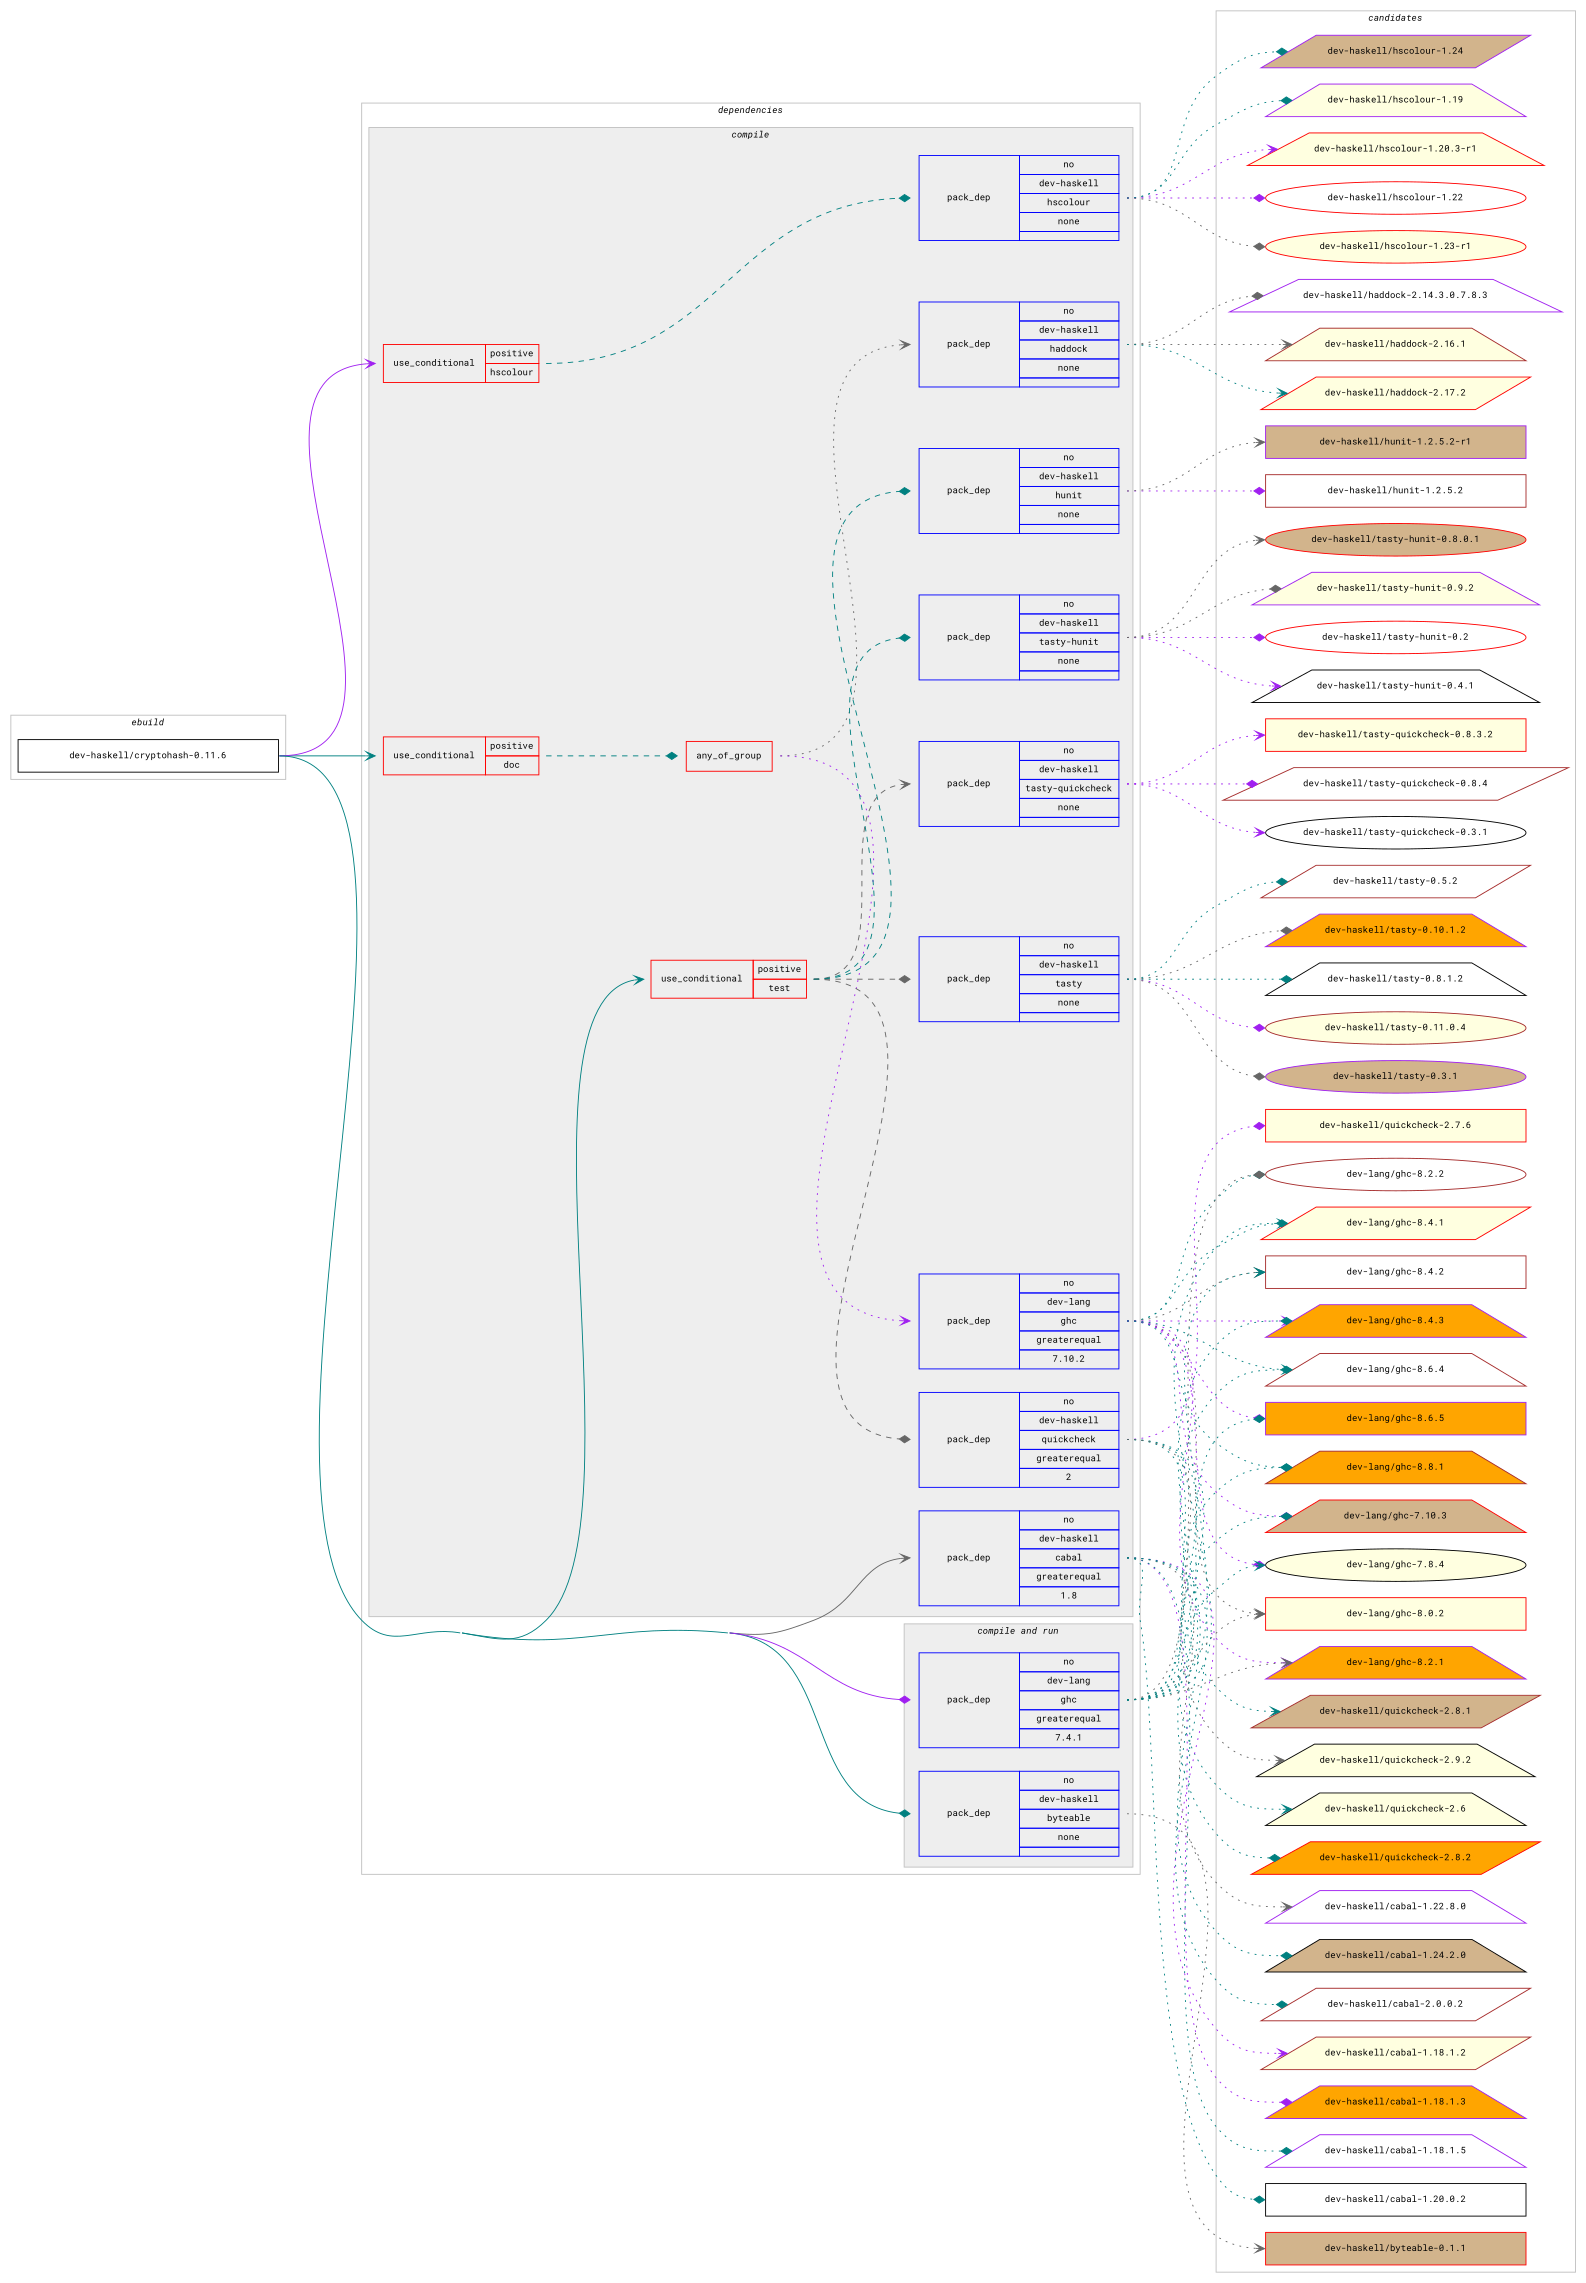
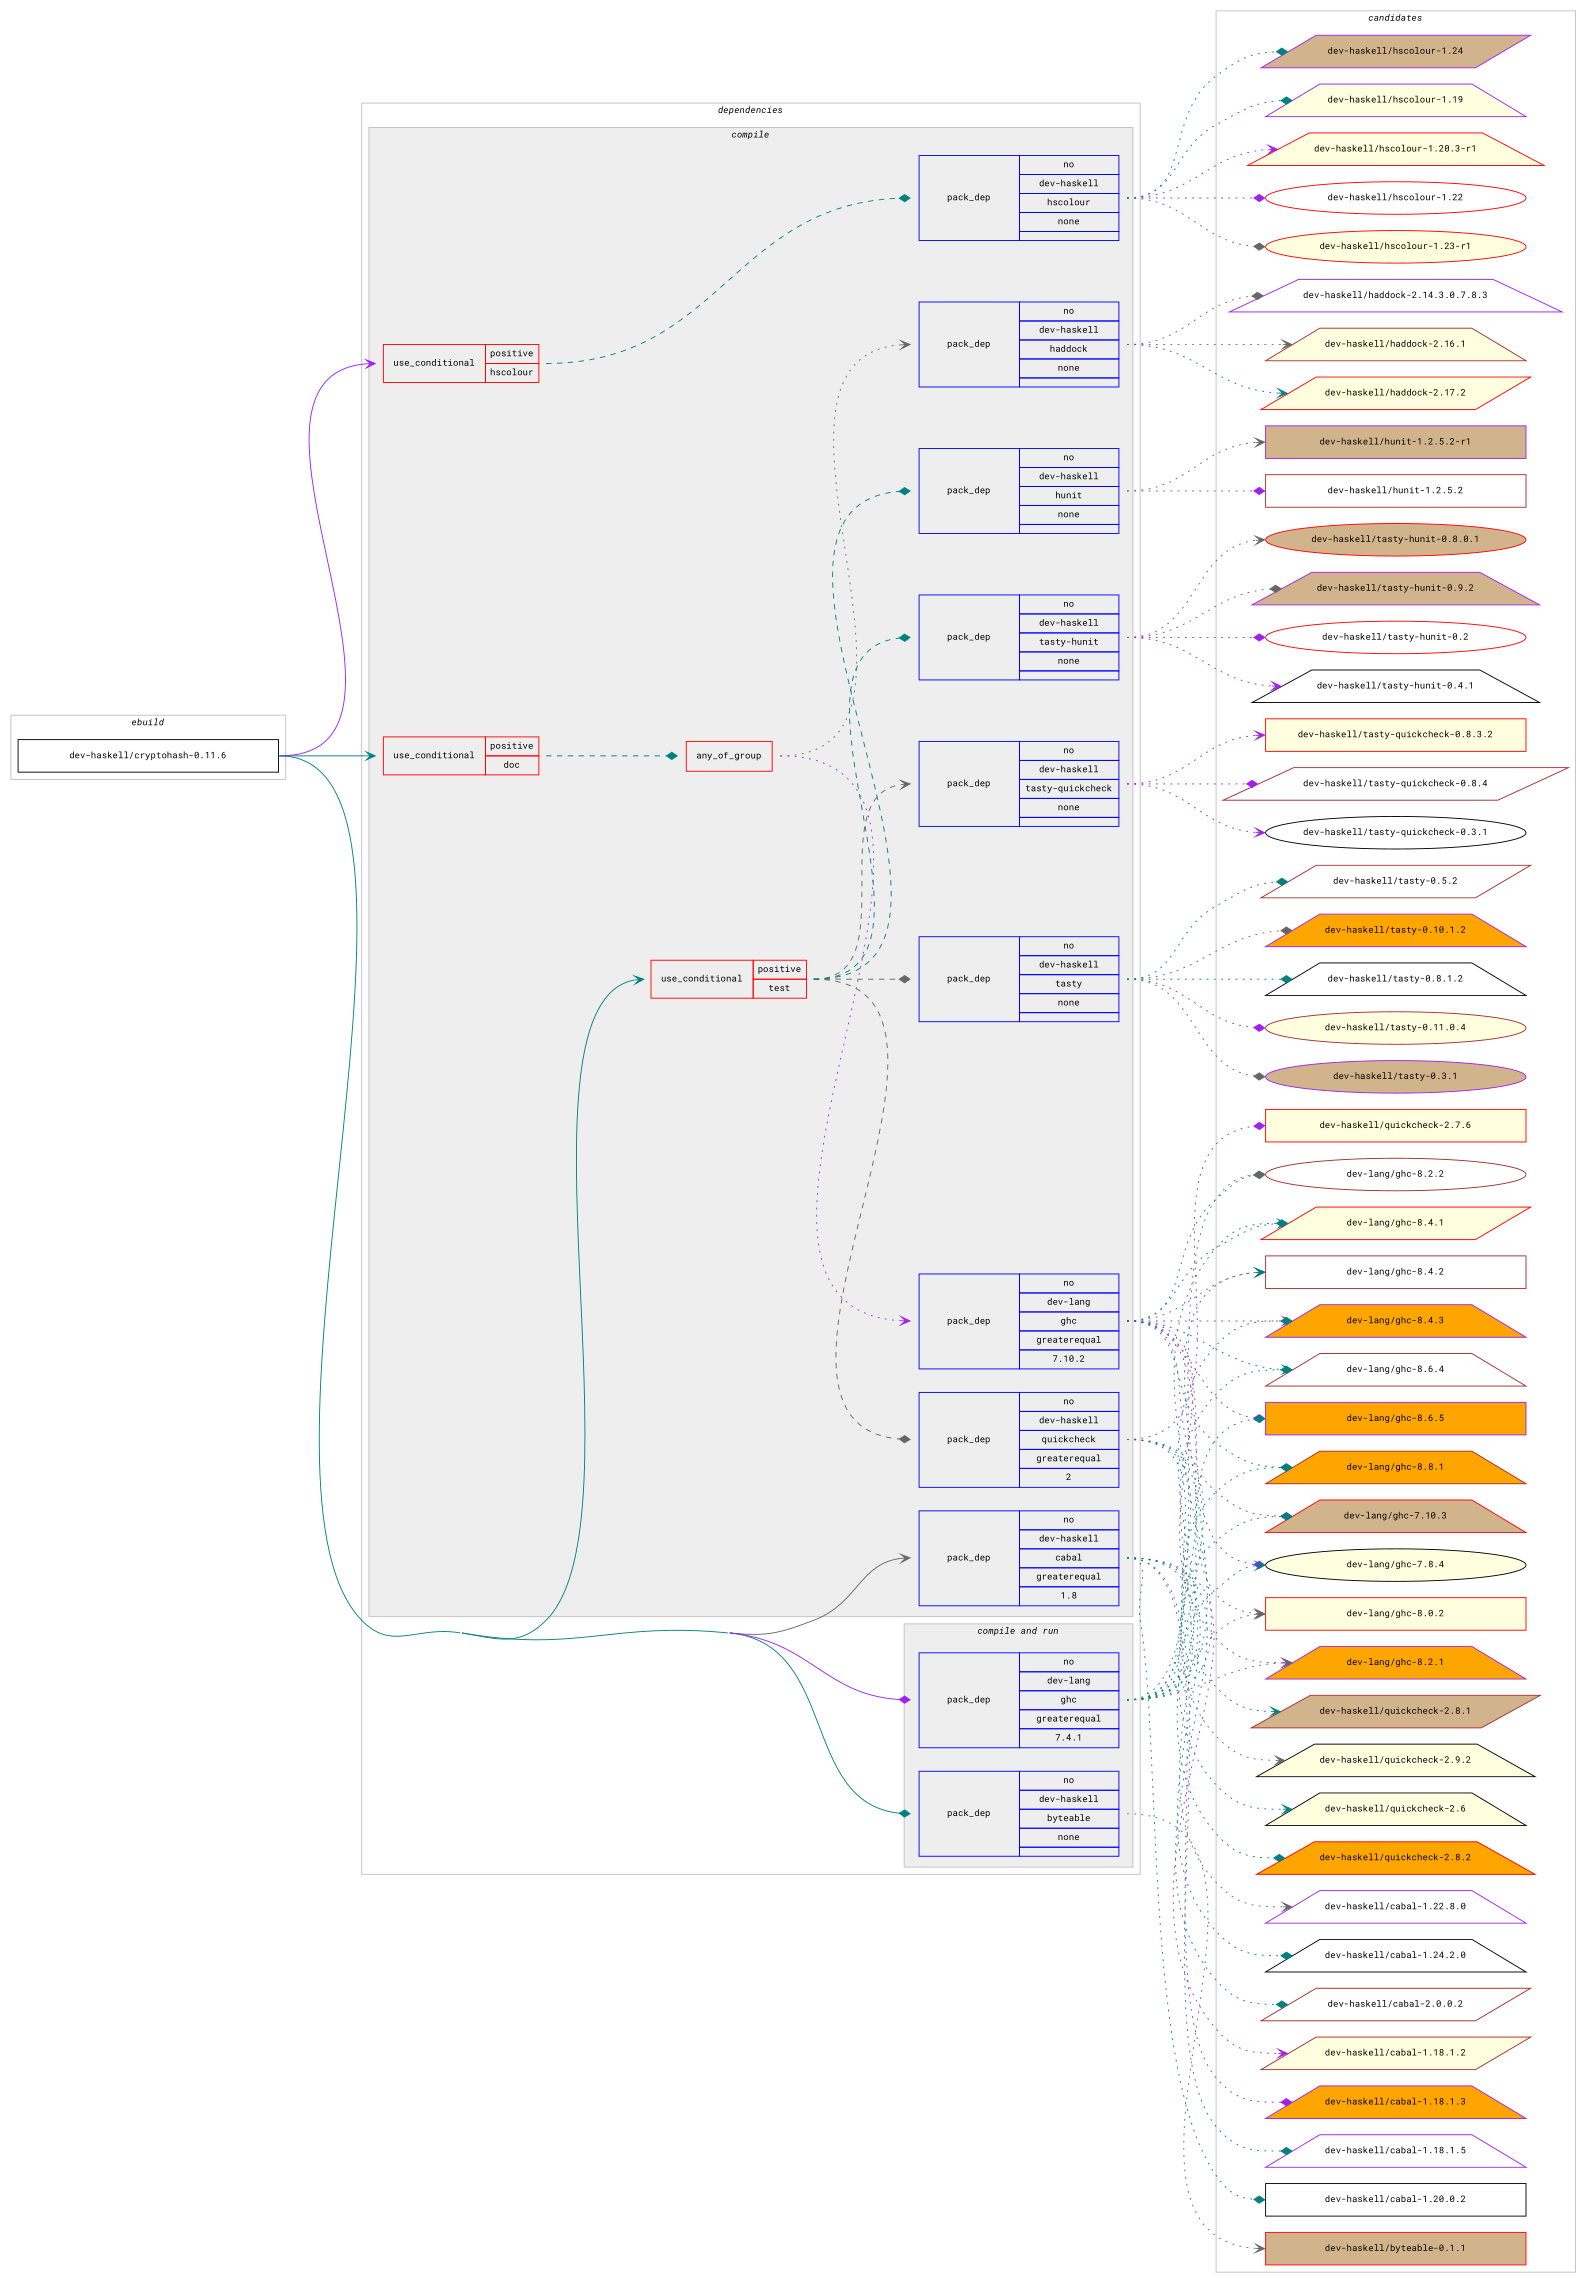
node "dev-haskell/tasty-hunit-0.9.2": fillcolor lightyellow -> tan
node "dev-haskell/quickcheck-2.8.2": shape parallelogram -> trapezium
node "dev-haskell/cabal-1.24.2.0": fillcolor tan -> white
